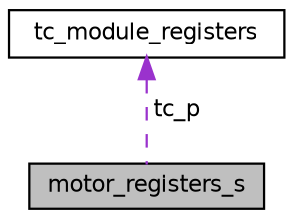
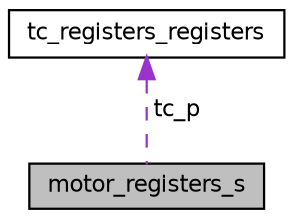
node "tc_module_registers": label "tc_module_registers" -> "tc_registers_registers"
